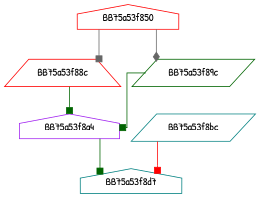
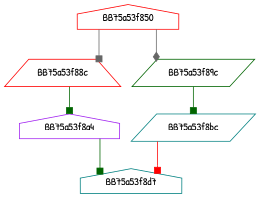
edge "BB75a53f89c" -> "BB75a53f8a4": now "BB75a53f89c" -> "BB75a53f8bc"
